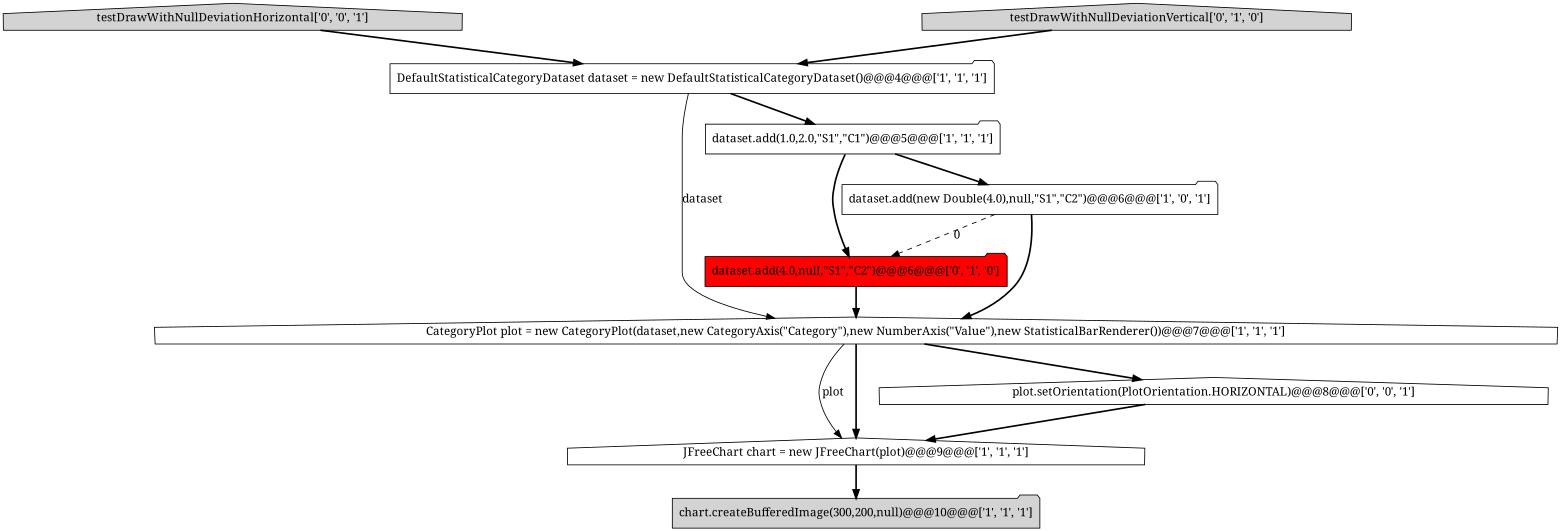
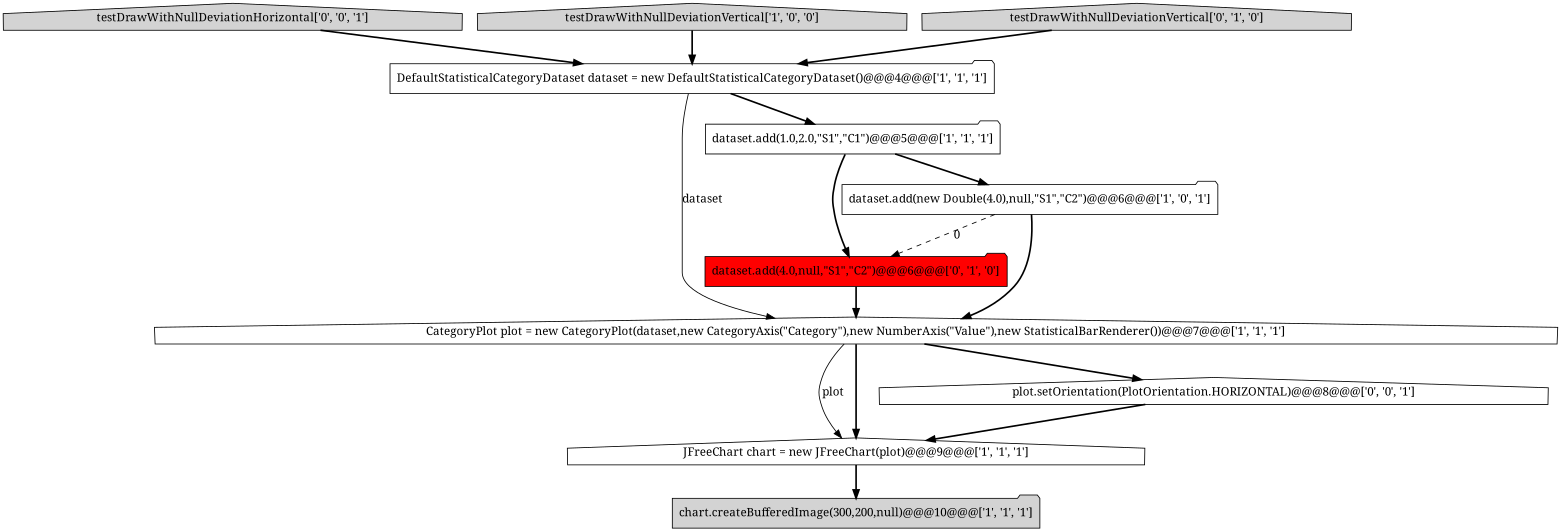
node "testDrawWithNullDeviationVertical['1', '0', '0']": added
